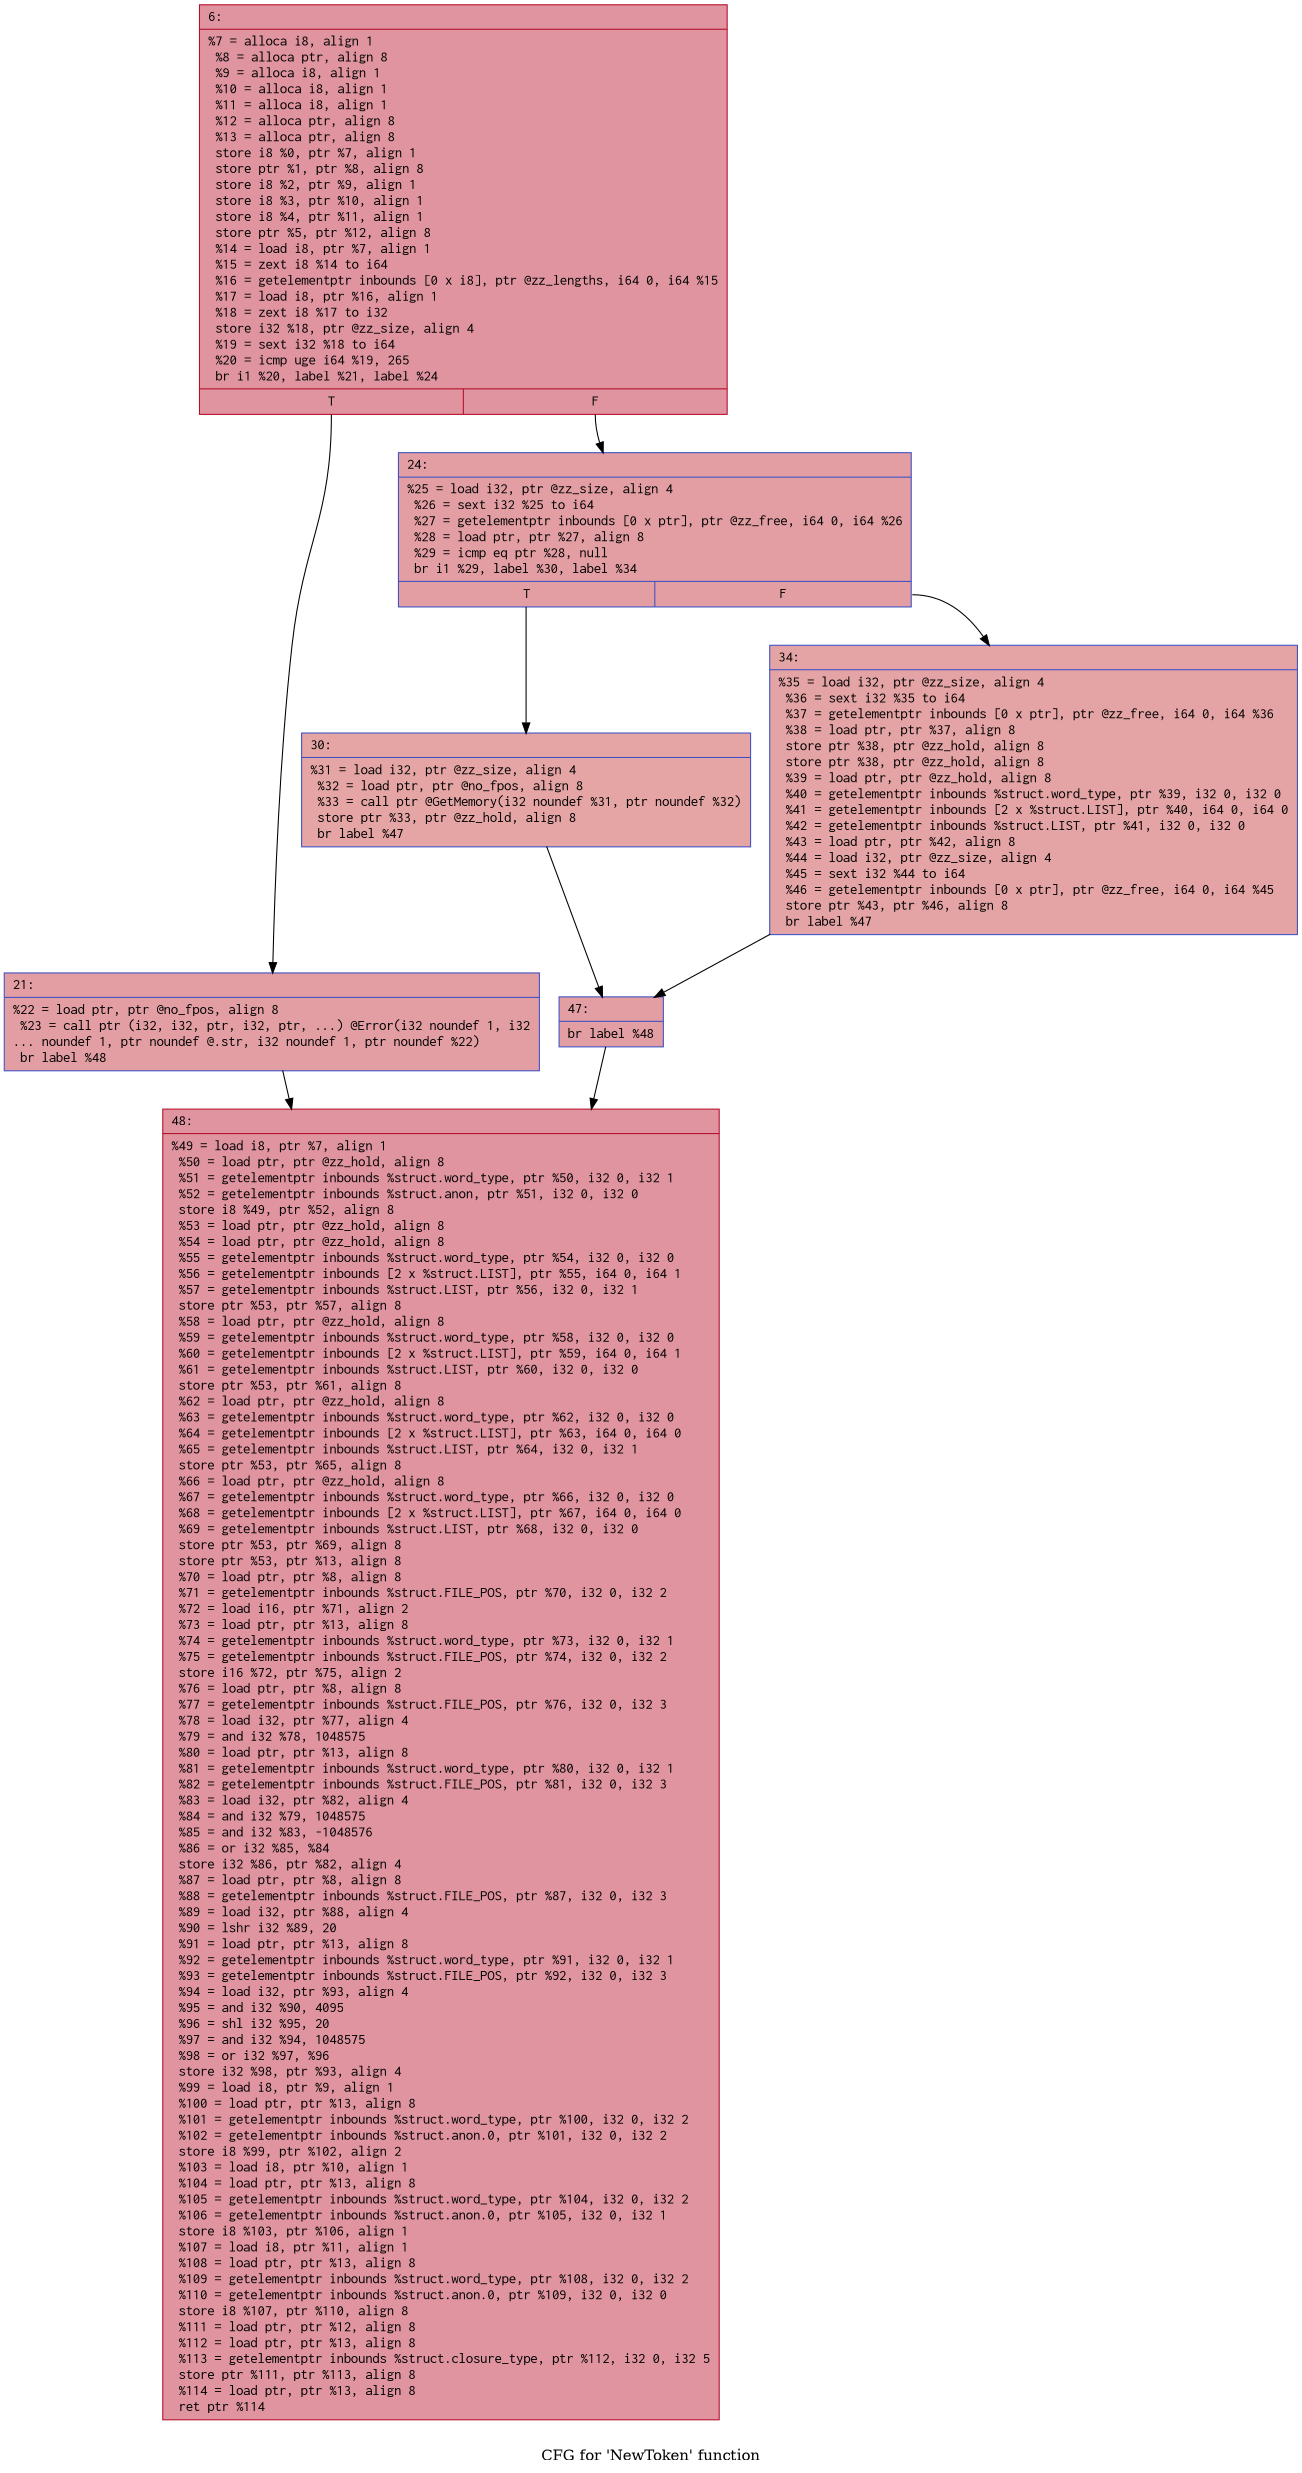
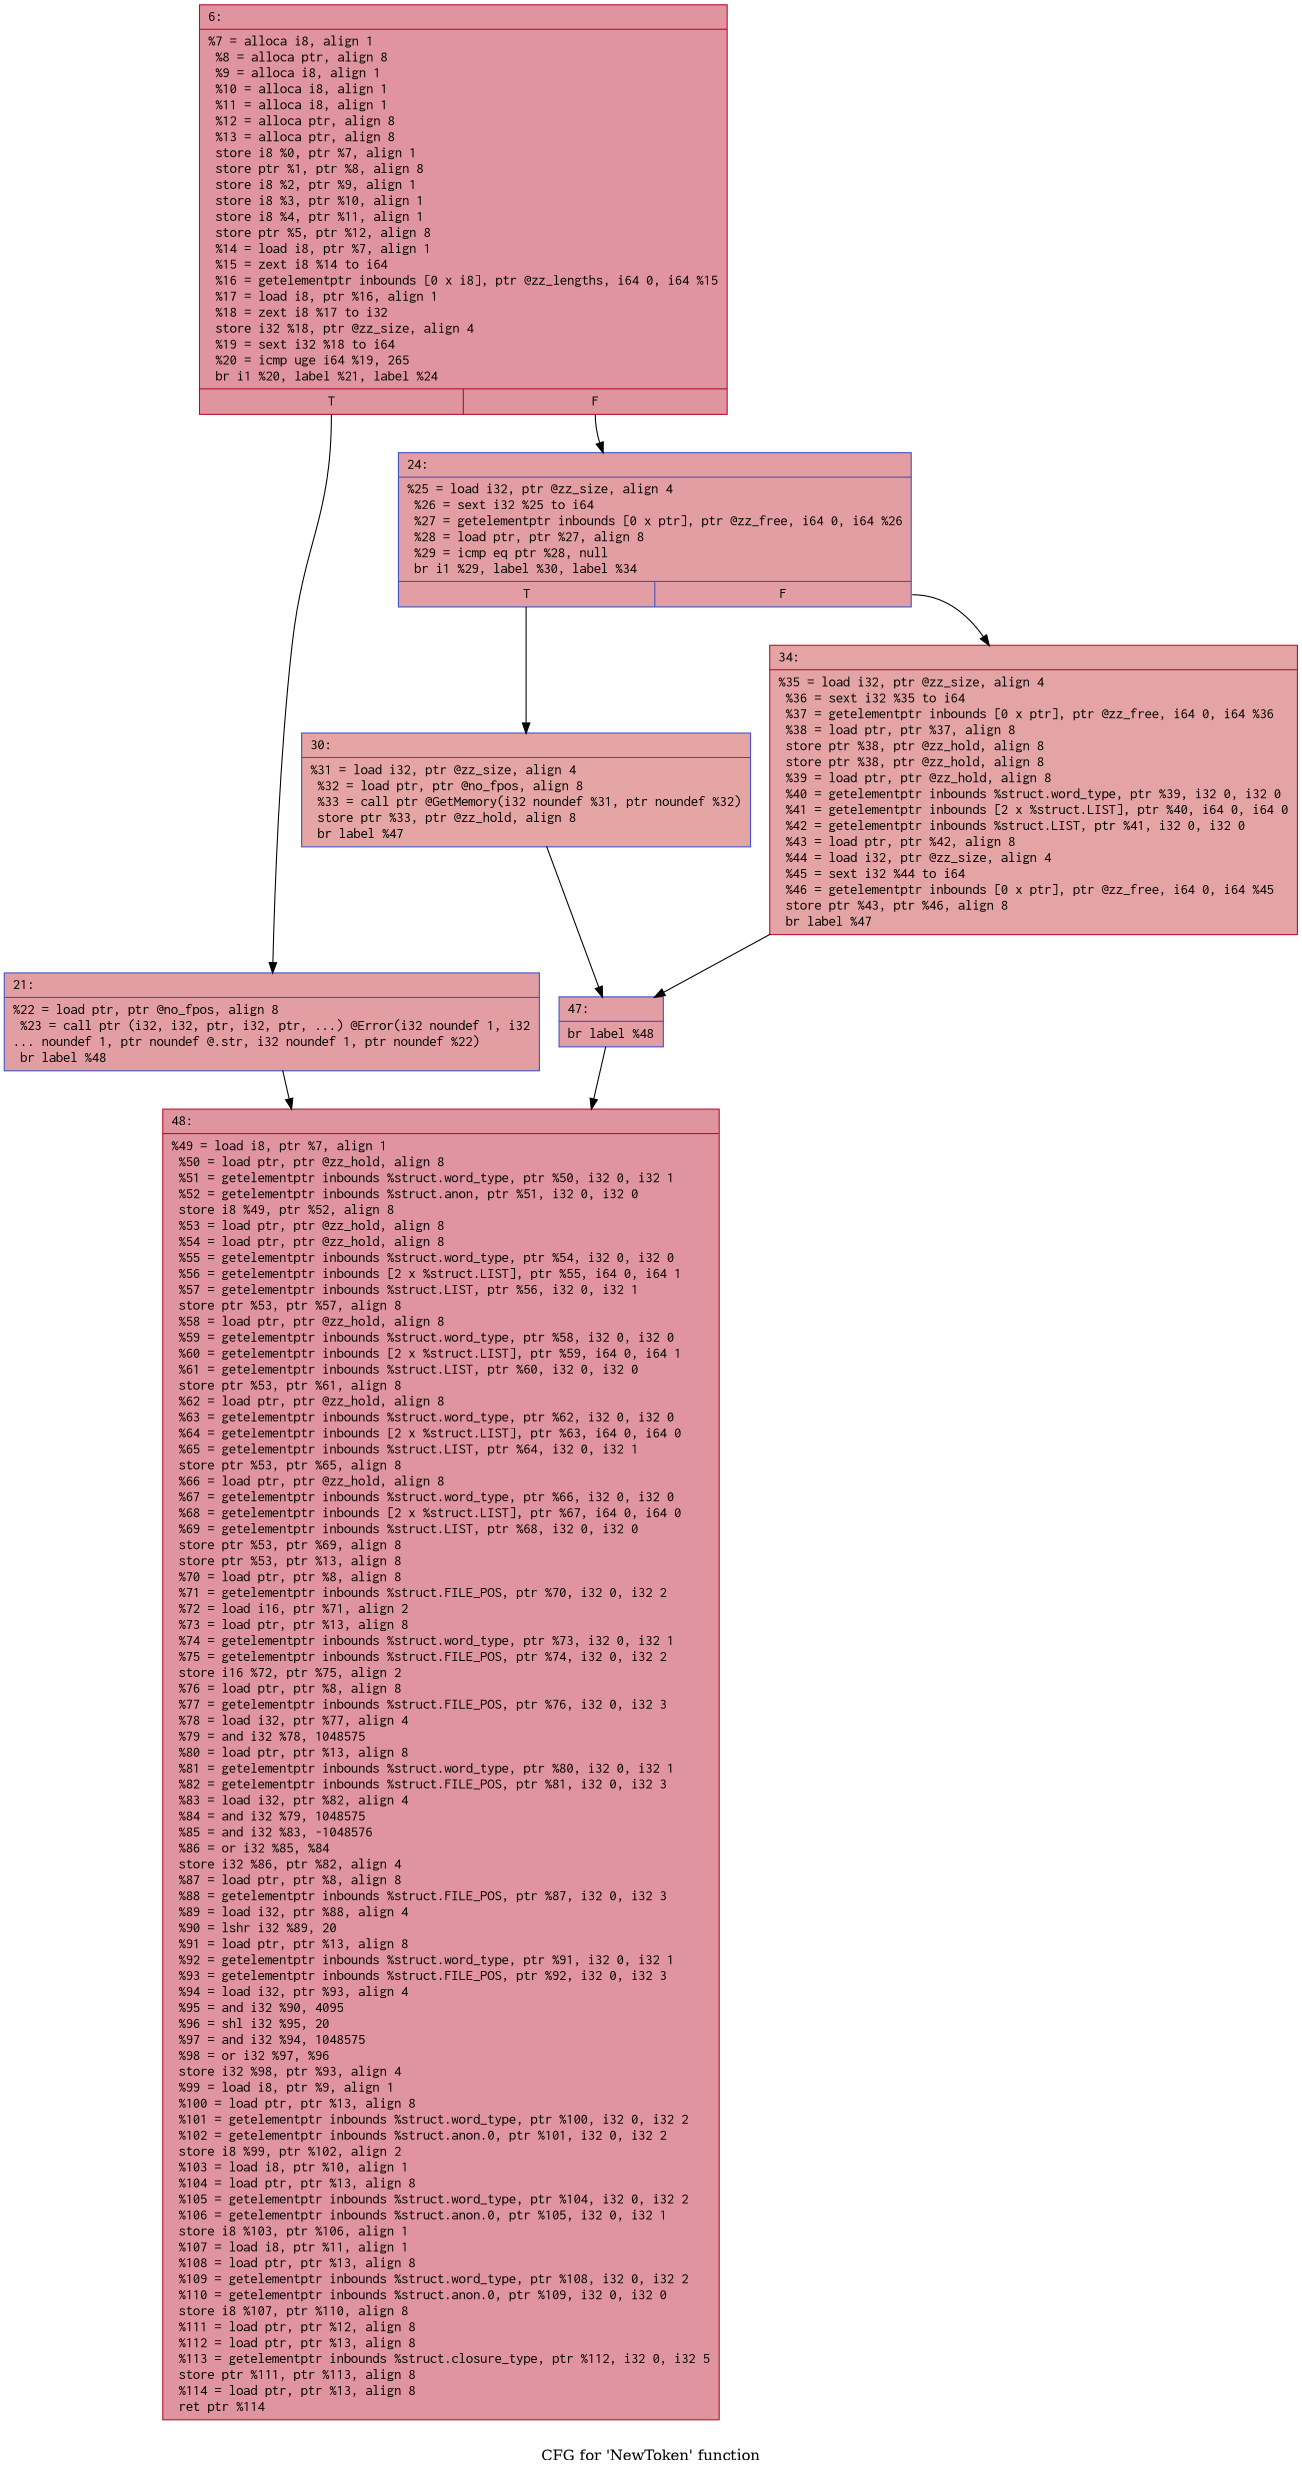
node "34:": color #3d50c3ff -> #b70d28ff
